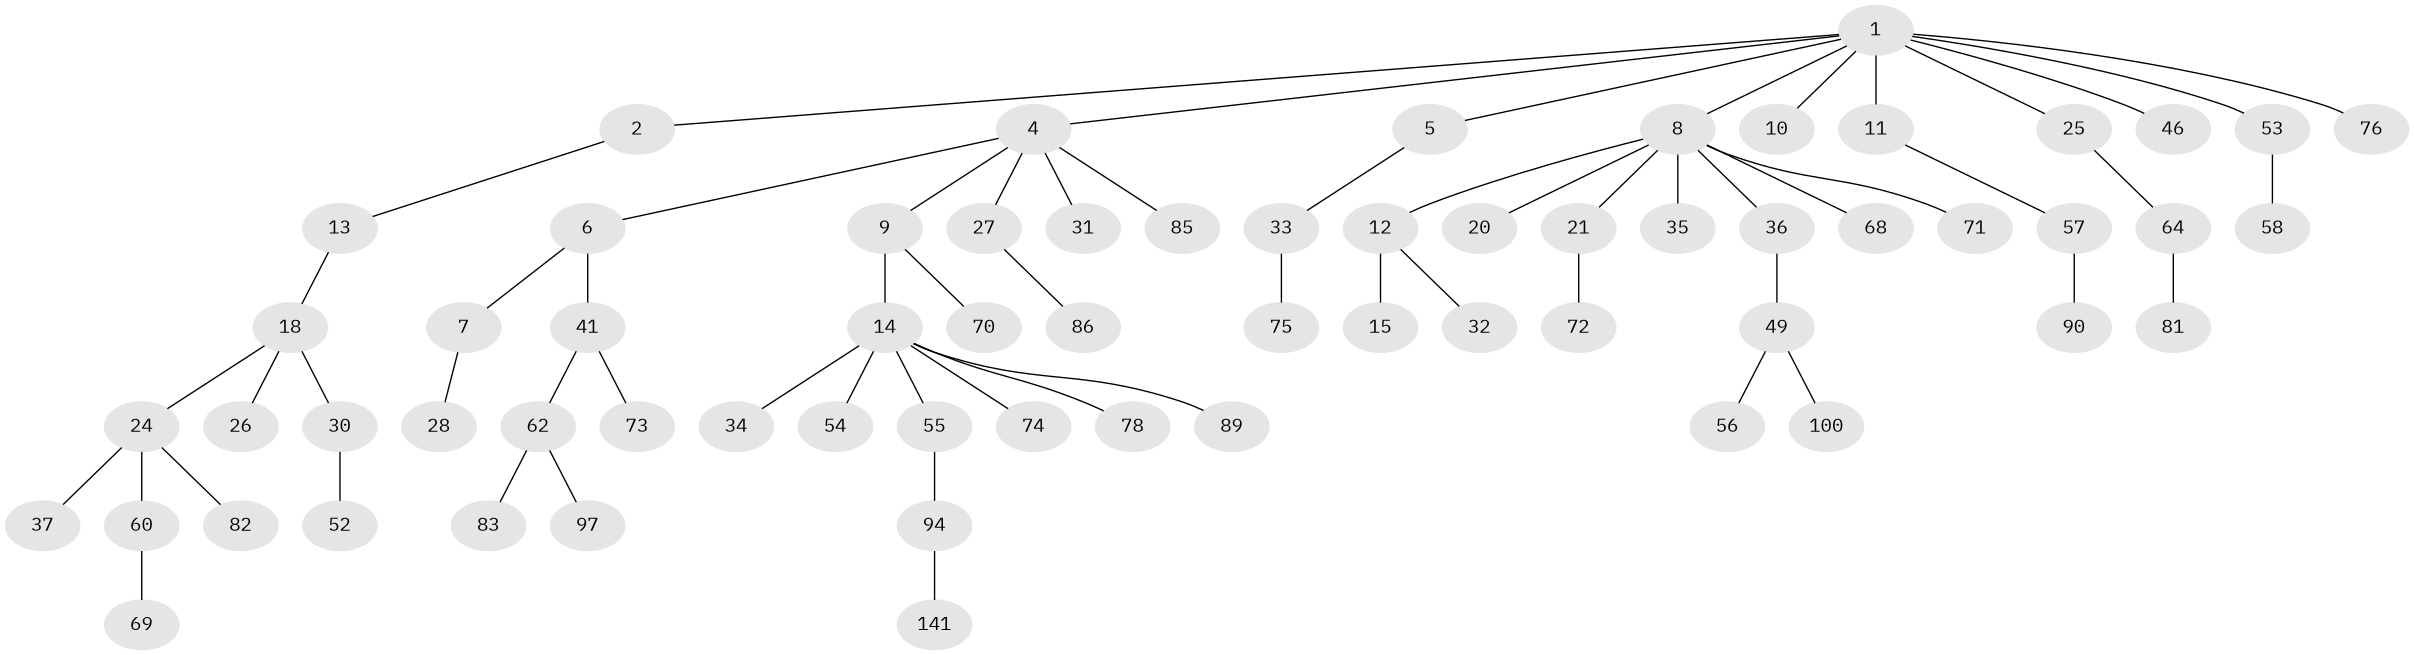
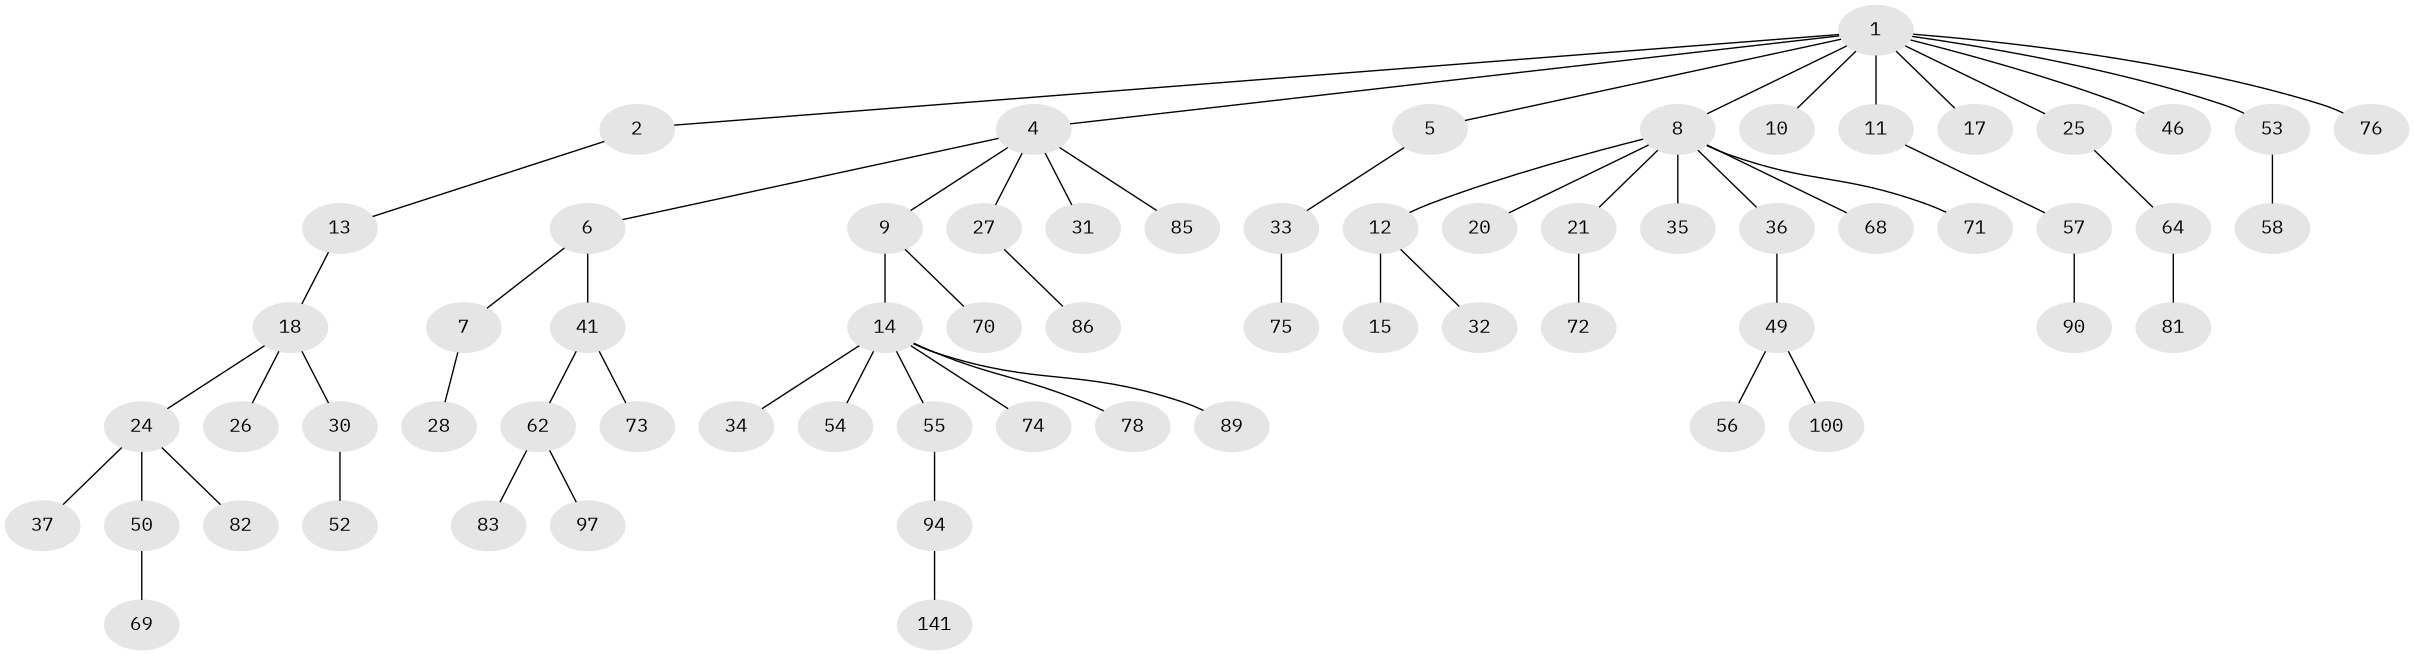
node "17": added
node "60": label "60" -> "50"
